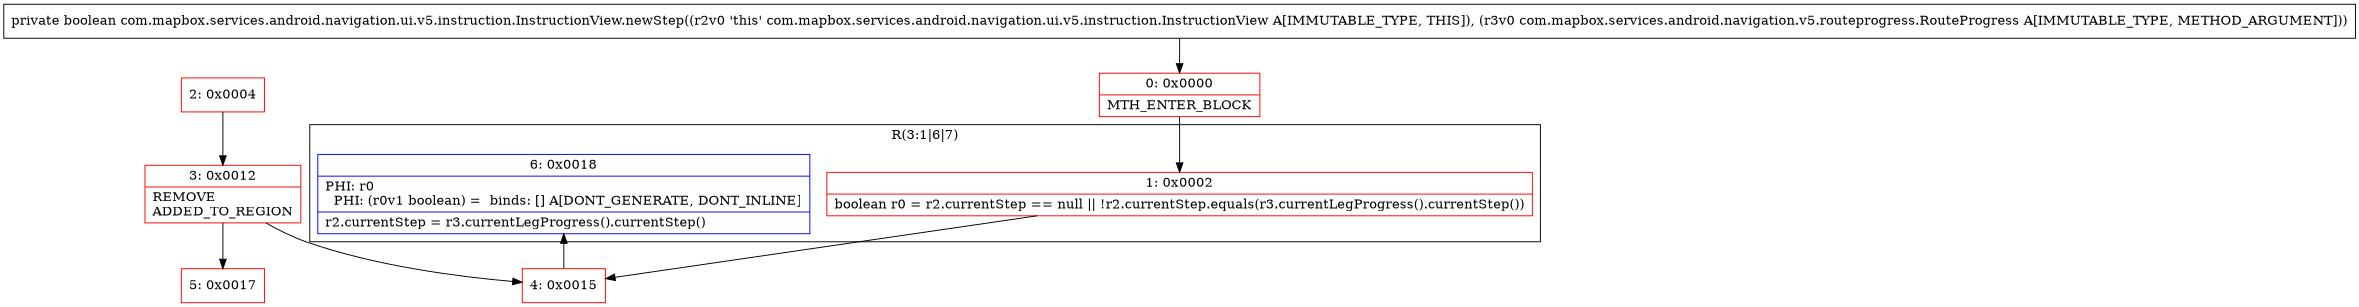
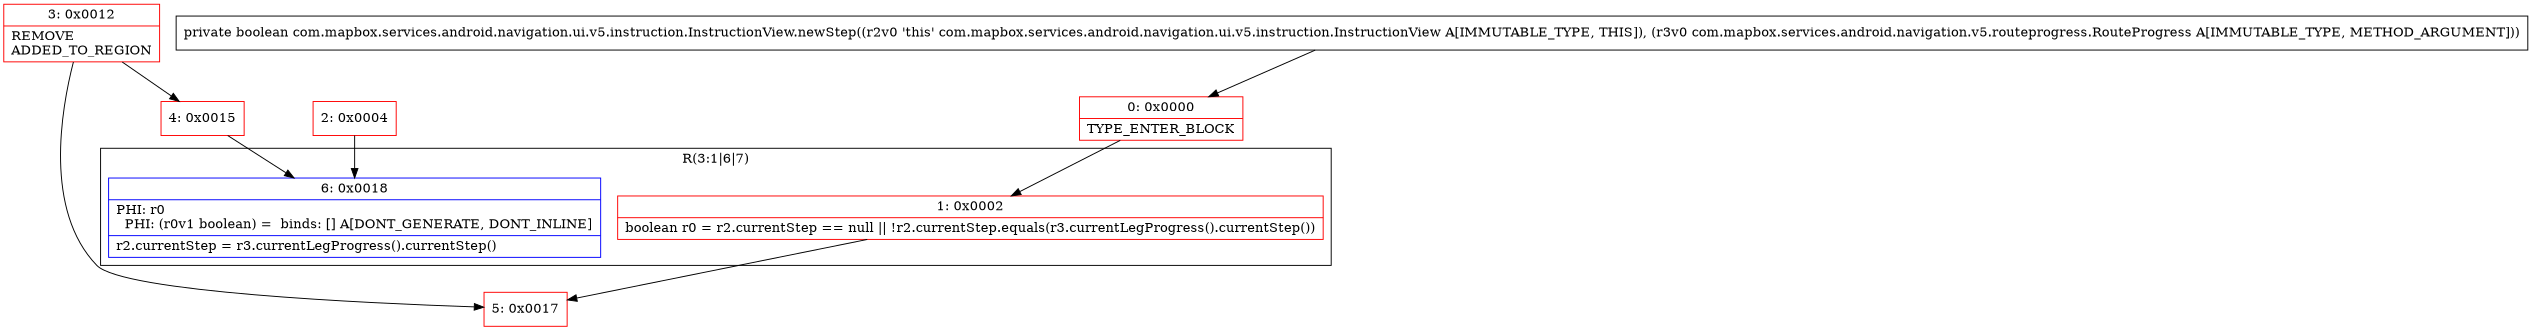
node "0: 0x0000": text "MTH_ENTER_BLOCK" -> "TYPE_ENTER_BLOCK"
edge "2: 0x0004" -> "3: 0x0012": now "2: 0x0004" -> "6: 0x0018"
edge "1: 0x0002" -> "4: 0x0015": now "1: 0x0002" -> "5: 0x0017"
